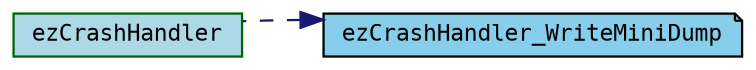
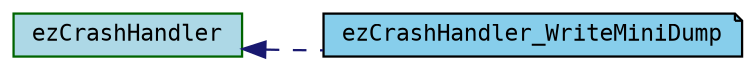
edge "ezCrashHandler" -> "ezCrashHandler_WriteMiniDump": reversed
